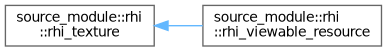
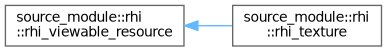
edge "source_module::rhi ::rhi_viewable_resource" -> "source_module::rhi ::rhi_texture": reversed
